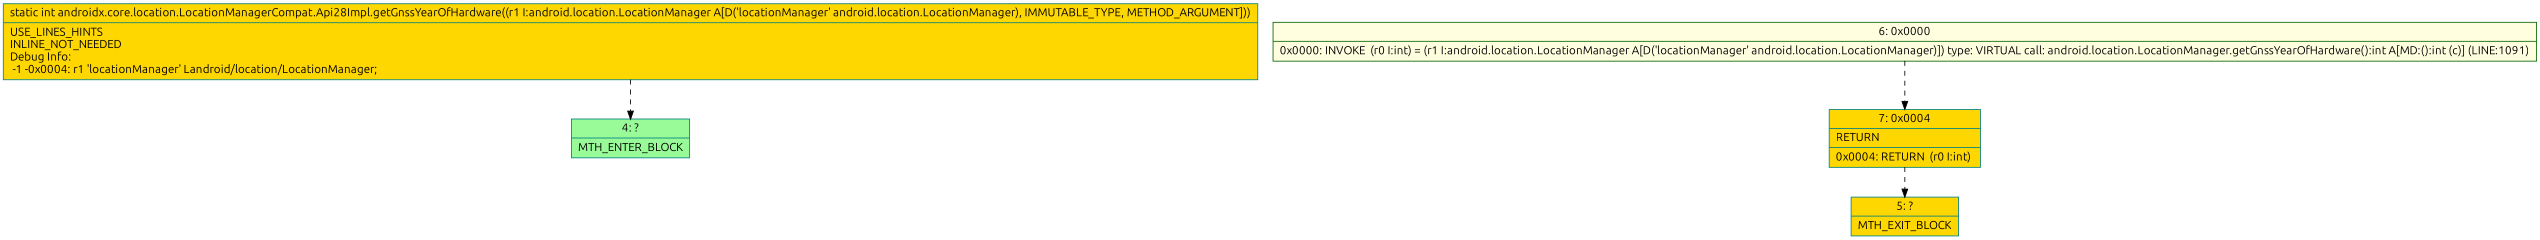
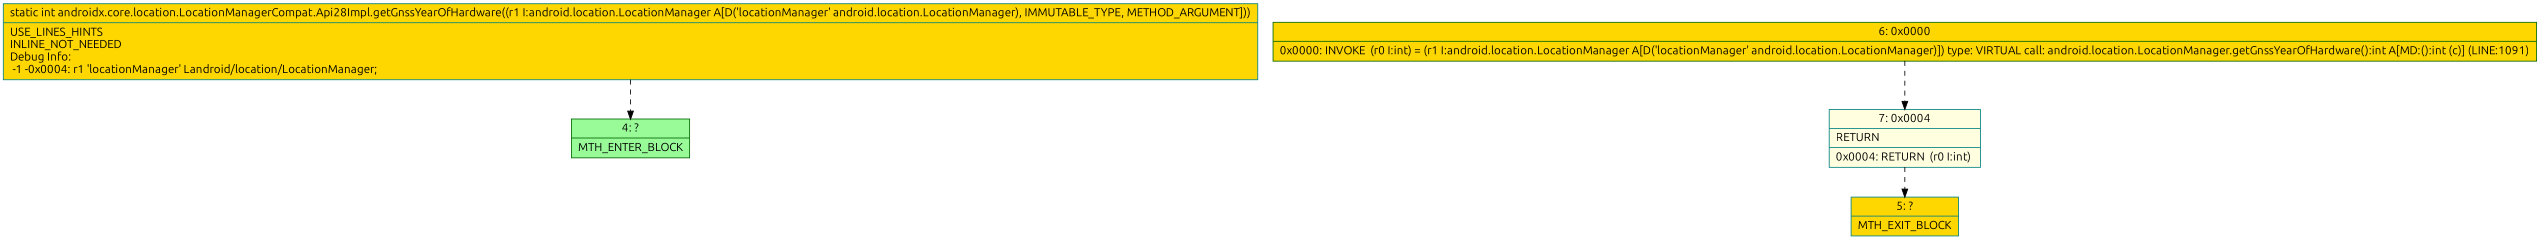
node "6: 0x0000": fillcolor lightyellow -> gold
node "4: ?": color teal -> darkgreen
node "7: 0x0004": fillcolor gold -> lightyellow
